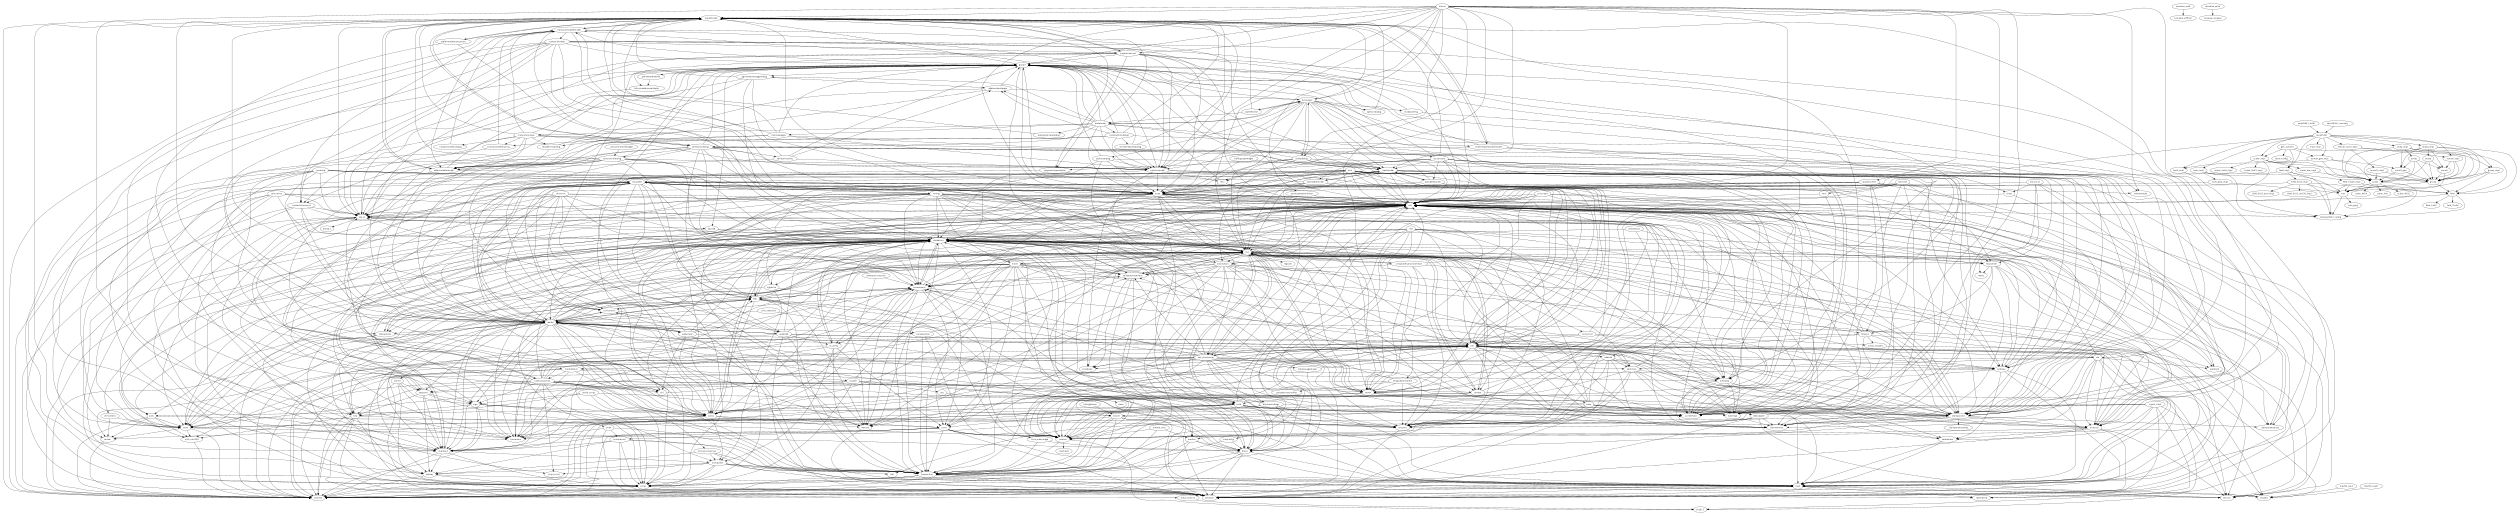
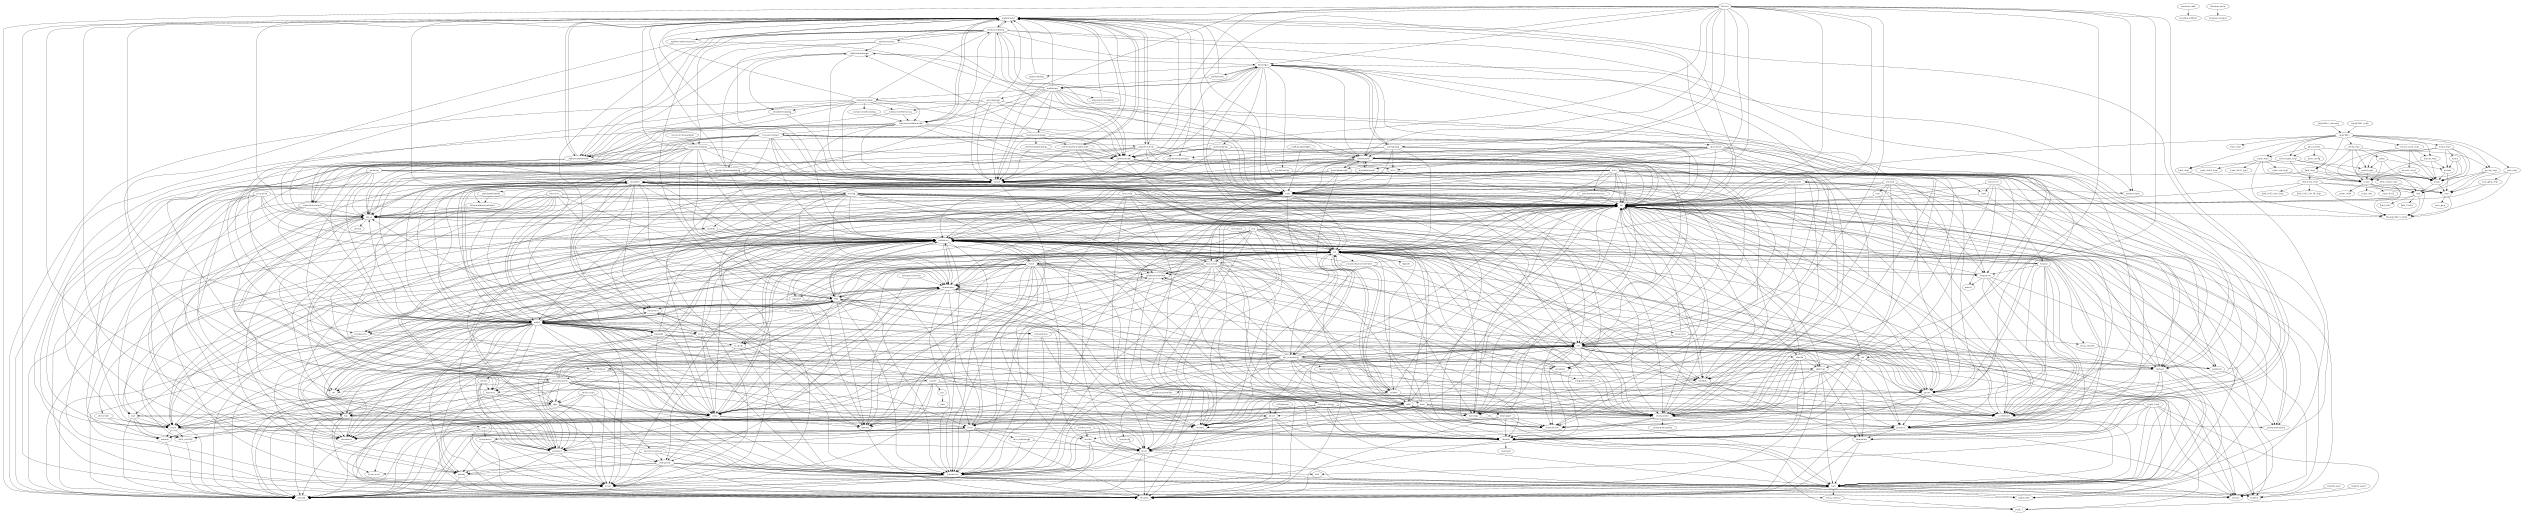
edge "guiutil" -> "signverifymessagedialog": reversed
edge "httpserver" -> "httprpc": reversed
node "feebumper": label "feebumper" -> "error"
edge "zmqpublishnotifier" -> "streams": removed
